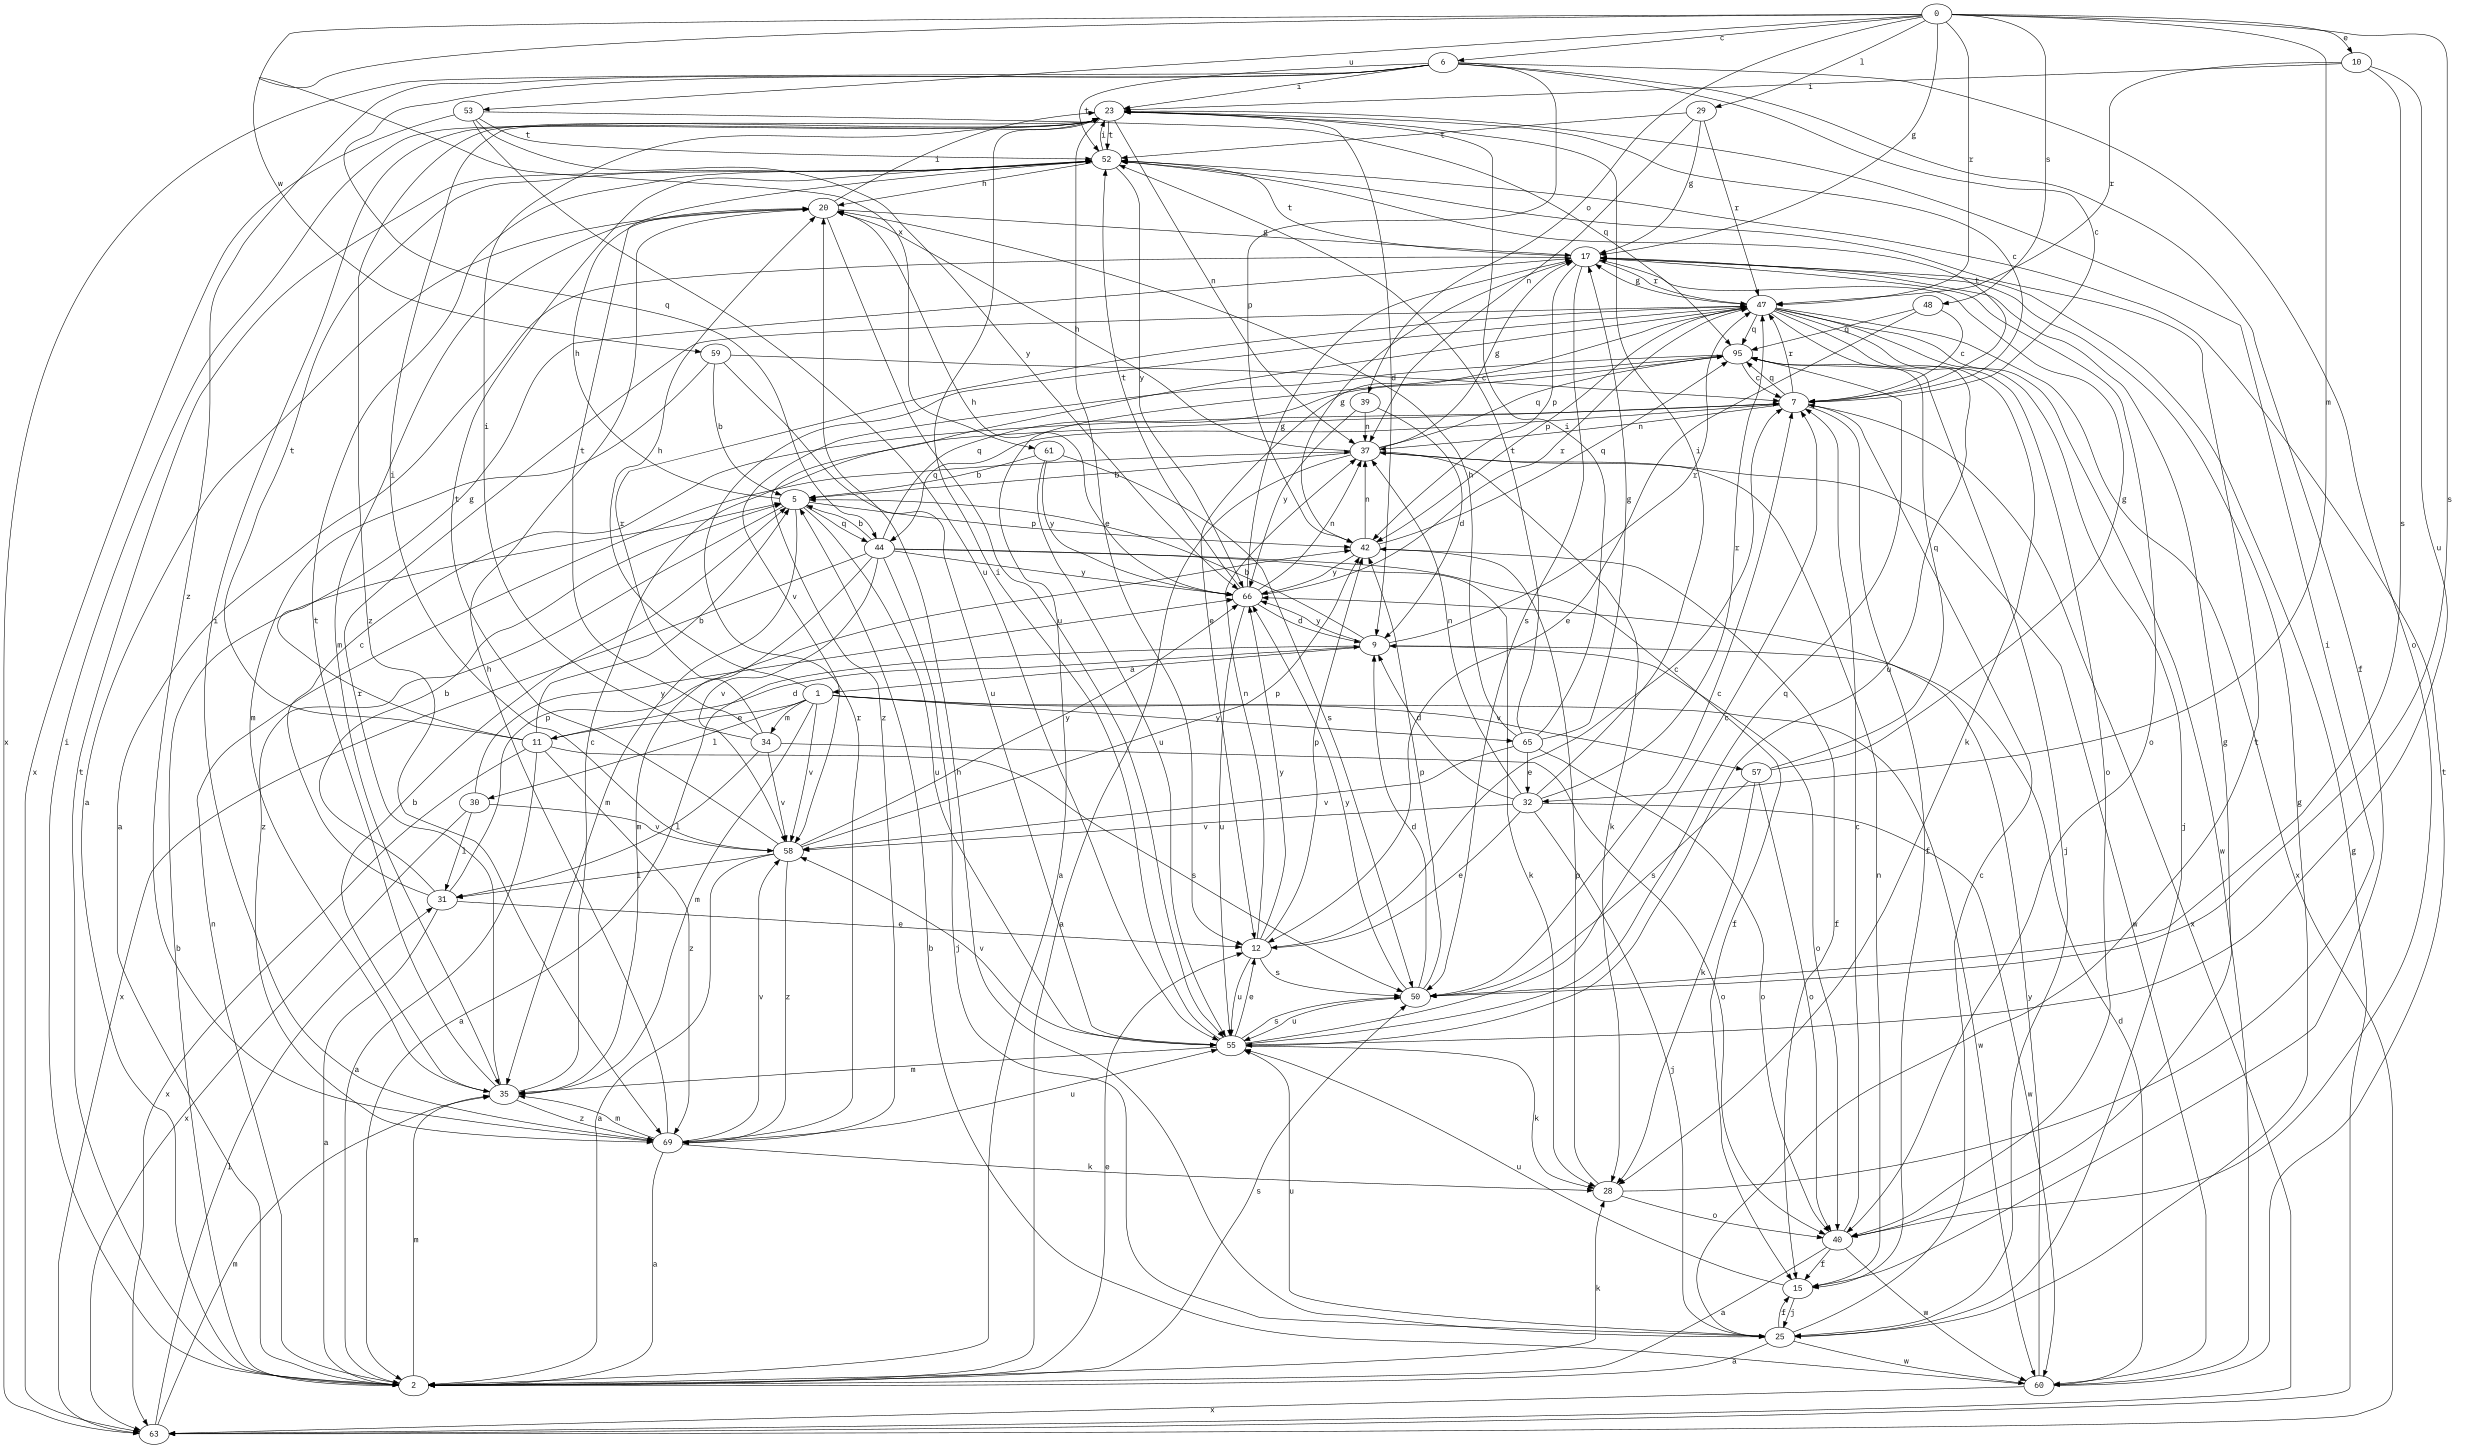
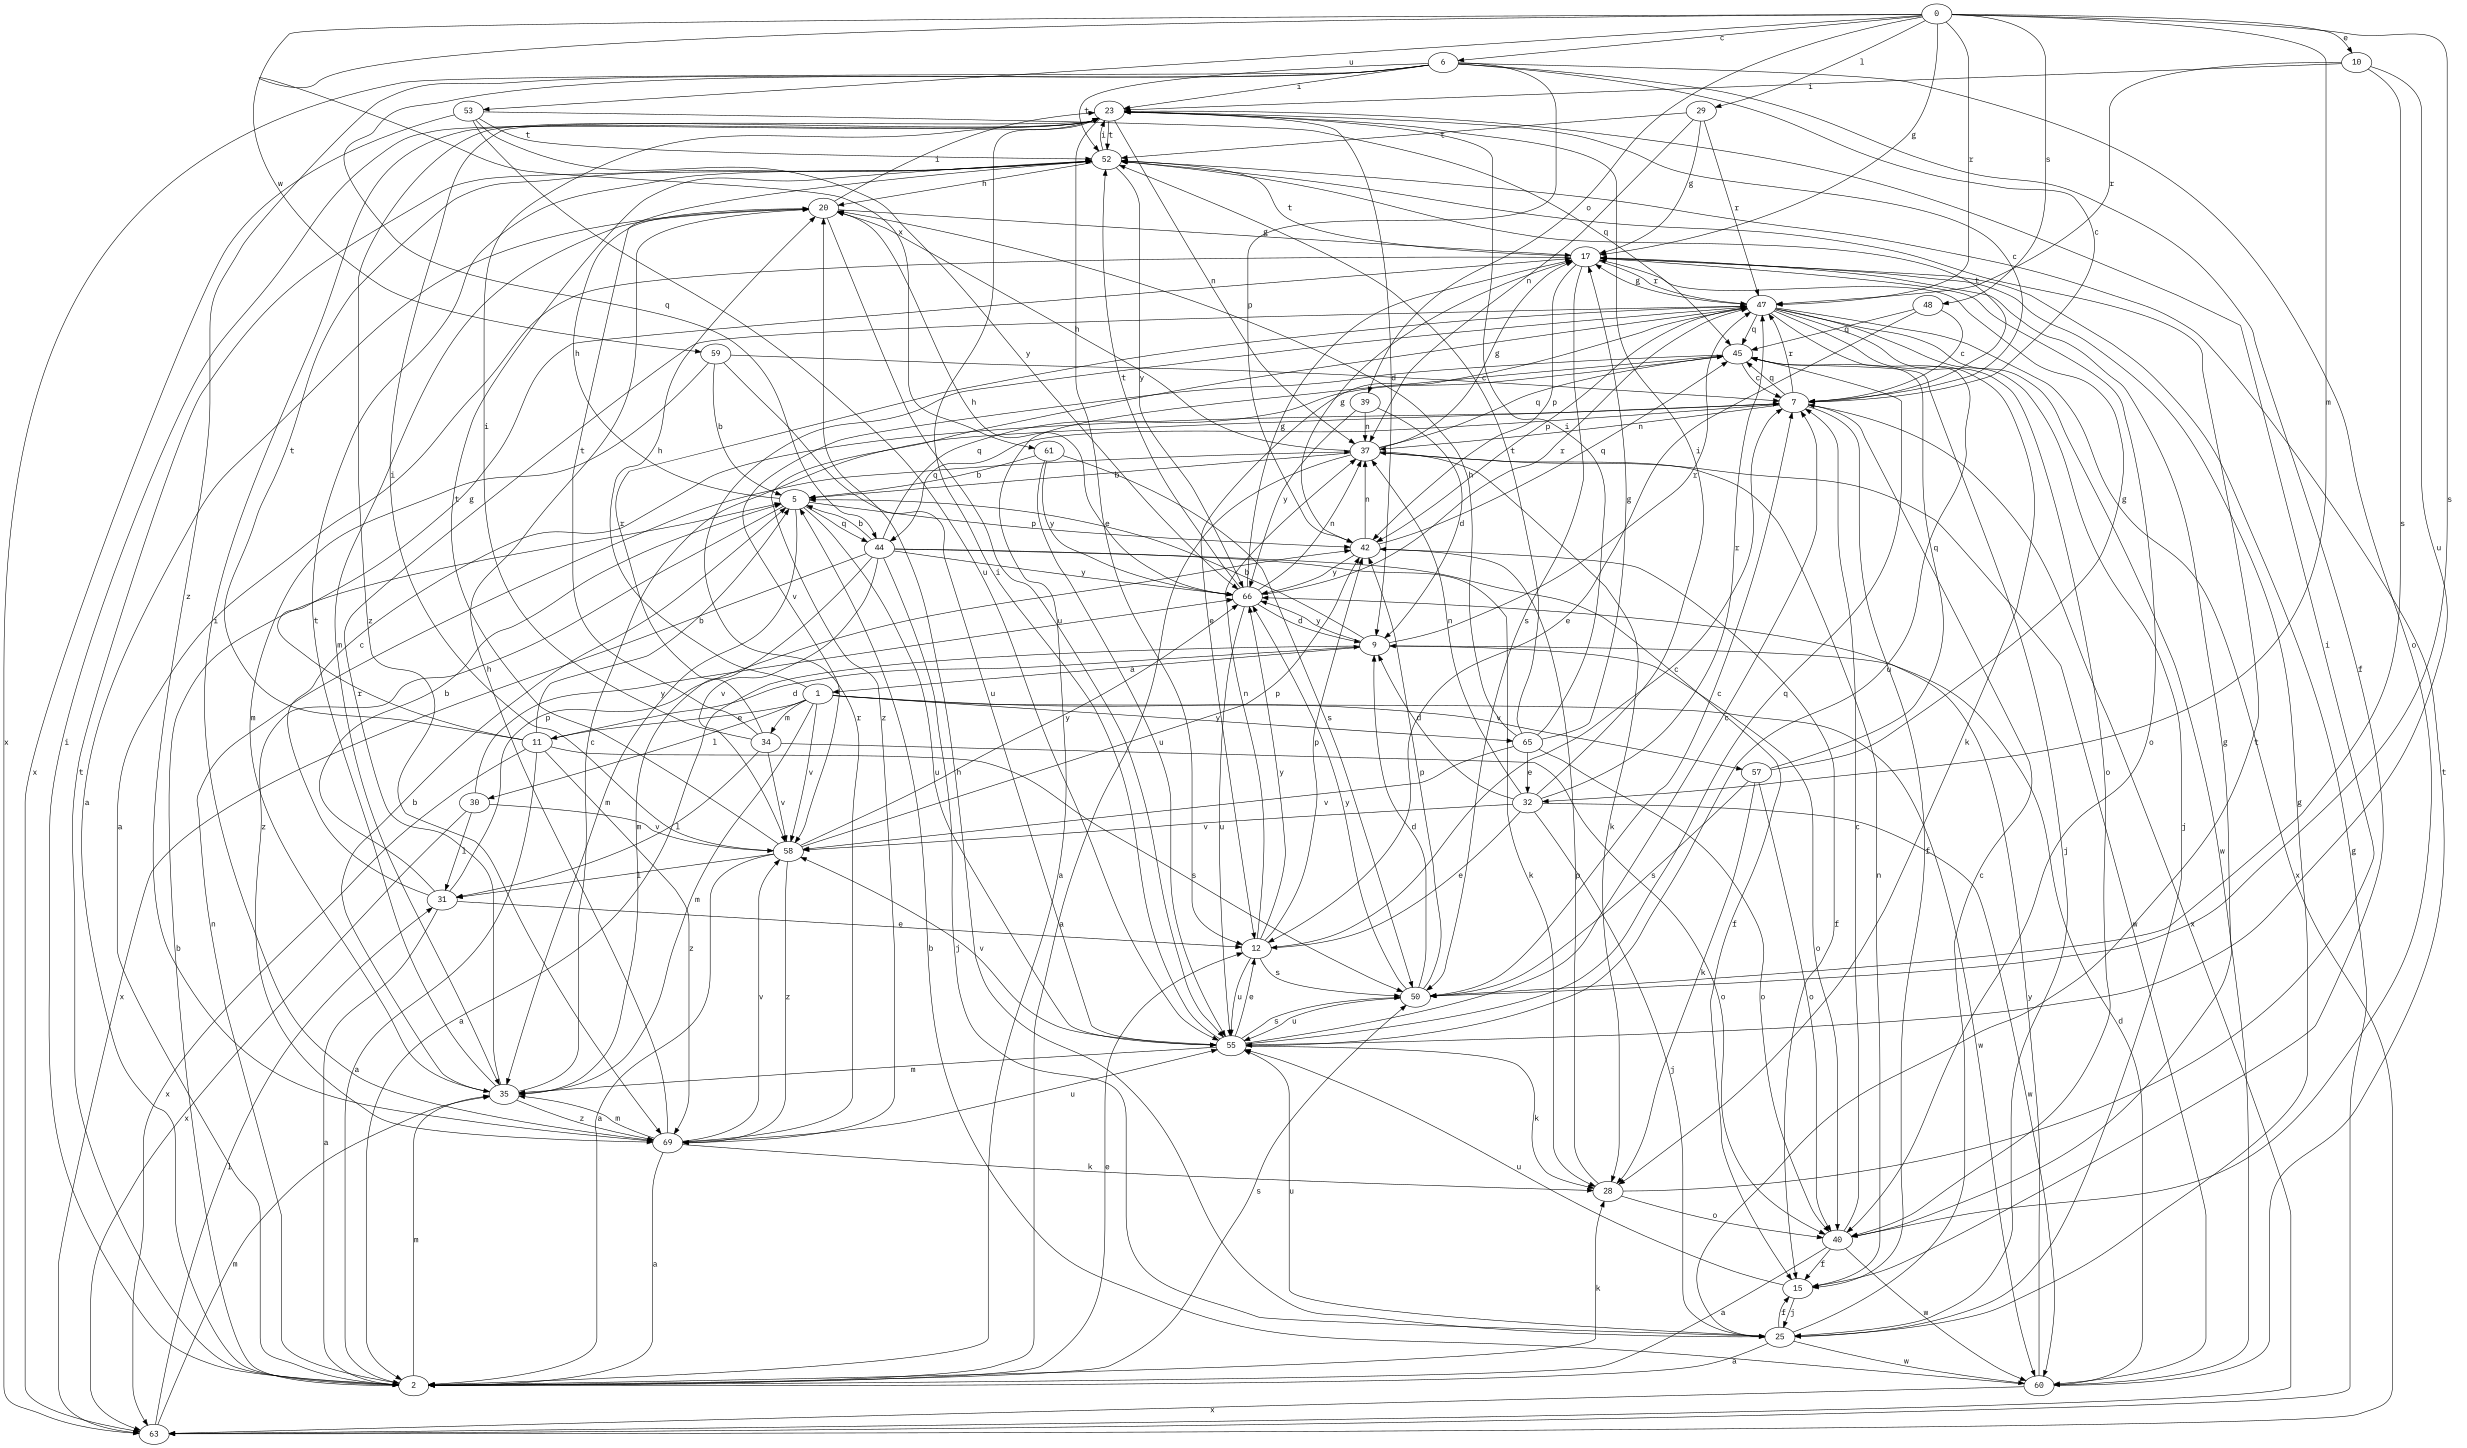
node "95": label "95" -> "45"
